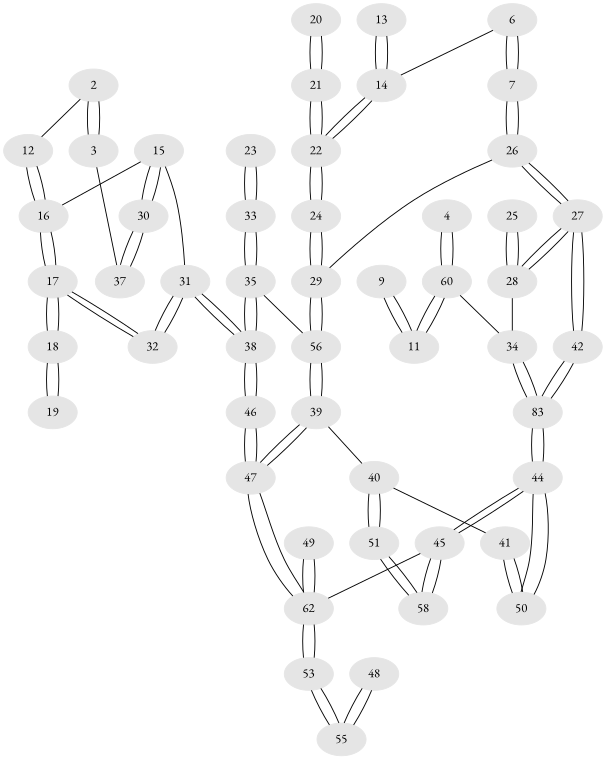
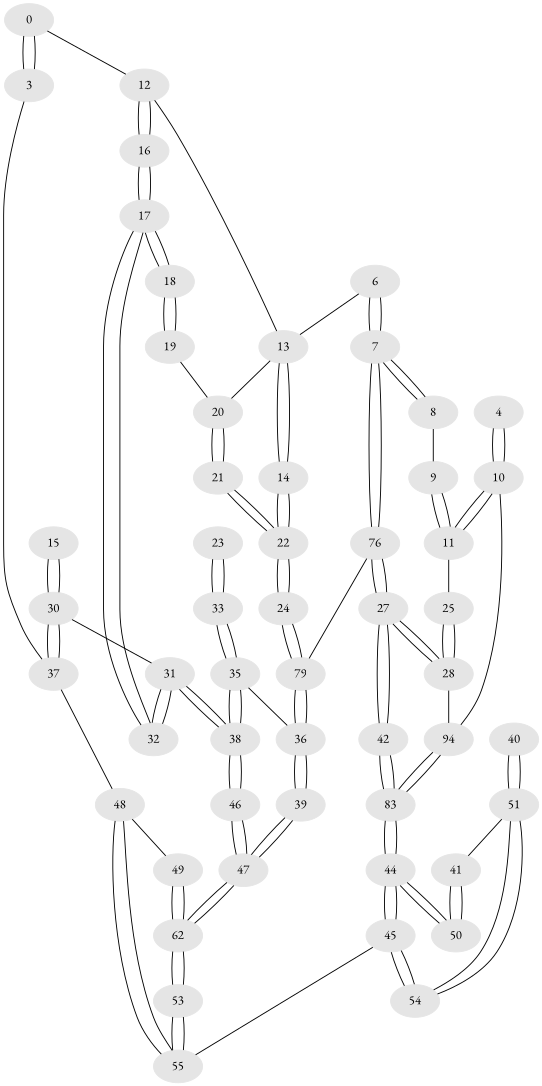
edge "6" -- "14": now "6" -- "13"
node "2": label "2" -> "0"
node "26": label "26" -> "76"
edge "15" -- "16": removed
edge "12" -- "13": added
edge "15" -- "31": now "30" -- "31"
node "29": label "29" -> "79"
node "60": label "60" -> "10"
node "56": label "56" -> "36"
node "34": label "34" -> "94"
edge "19" -- "20": added
edge "13" -- "20": added
node "8": added
edge "39" -- "40": removed
edge "40" -- "41": now "51" -- "41"
edge "45" -- "62": now "45" -- "55"
edge "11" -- "25": added
node "58": label "58" -> "54"
edge "37" -- "48": added
edge "48" -- "49": added
